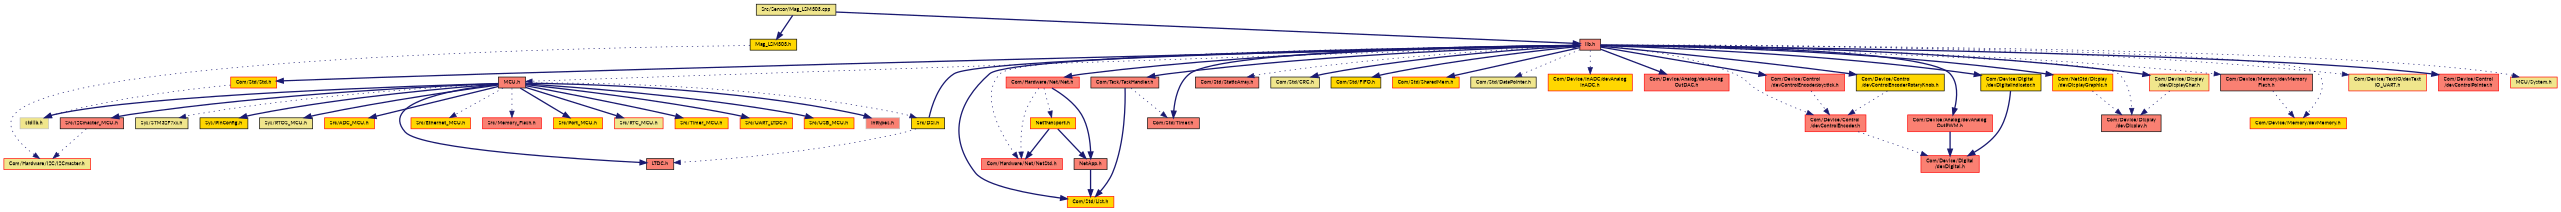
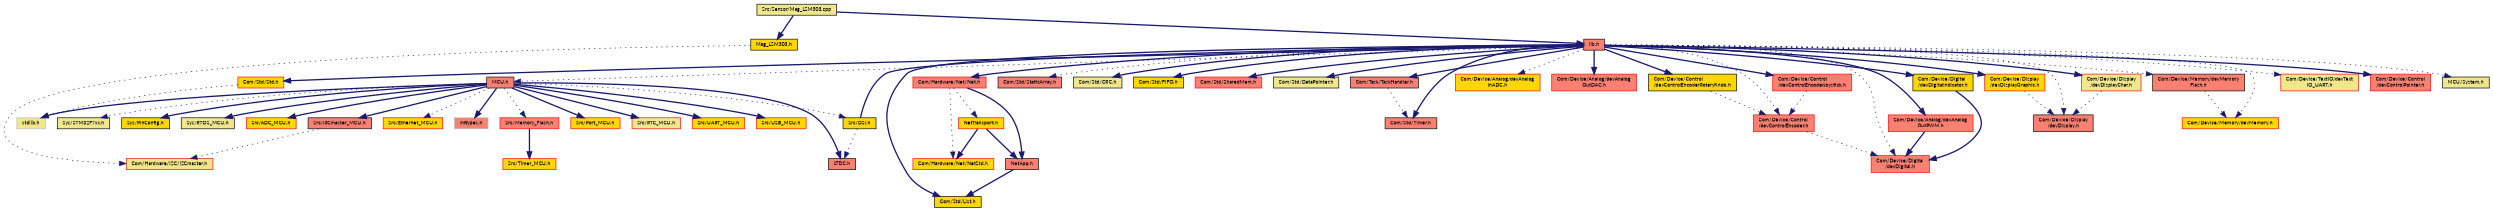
edge "lib.h" -> "Com/Hardware/Net/NetStd.h": now "lib.h" -> "Com/Device/Digital /devDigital.h"
edge "lib.h" -> "Com/Std/DataPointer.h": style dotted -> bold
node "Com/Std/SharedMem.h": fillcolor gold -> salmon
node "Com/Device/InADC/devAnalog InADC.h": label "Com/Device/InADC/devAnalog InADC.h" -> "Com/Device/Analog/devAnalog InADC.h"
node "Com/NetStd/Display /devDisplayGraphic.h": label "Com/NetStd/Display /devDisplayGraphic.h" -> "Com/Device/Display /devDisplayGraphic.h"
node "MCU/System.h": color red -> black
edge "MCU.h" -> "Src/Timer_MCU.h": now "Src/Memory_Flash.h" -> "Src/Timer_MCU.h"
node "Src/I2Cmaster_MCU.h": label "Src/I2Cmaster_MCU.h" -> "Src/I3Cmaster_MCU.h"
node "Src/UART_LTDC.h": label "Src/UART_LTDC.h" -> "Src/UART_MCU.h"
edge "Com/Task/TaskHandler.h" -> "Com/Std/List.h": removed
node "Com/Hardware/Net/NetStd.h": fillcolor salmon -> gold
node "Com/Std/List.h": color red -> black
